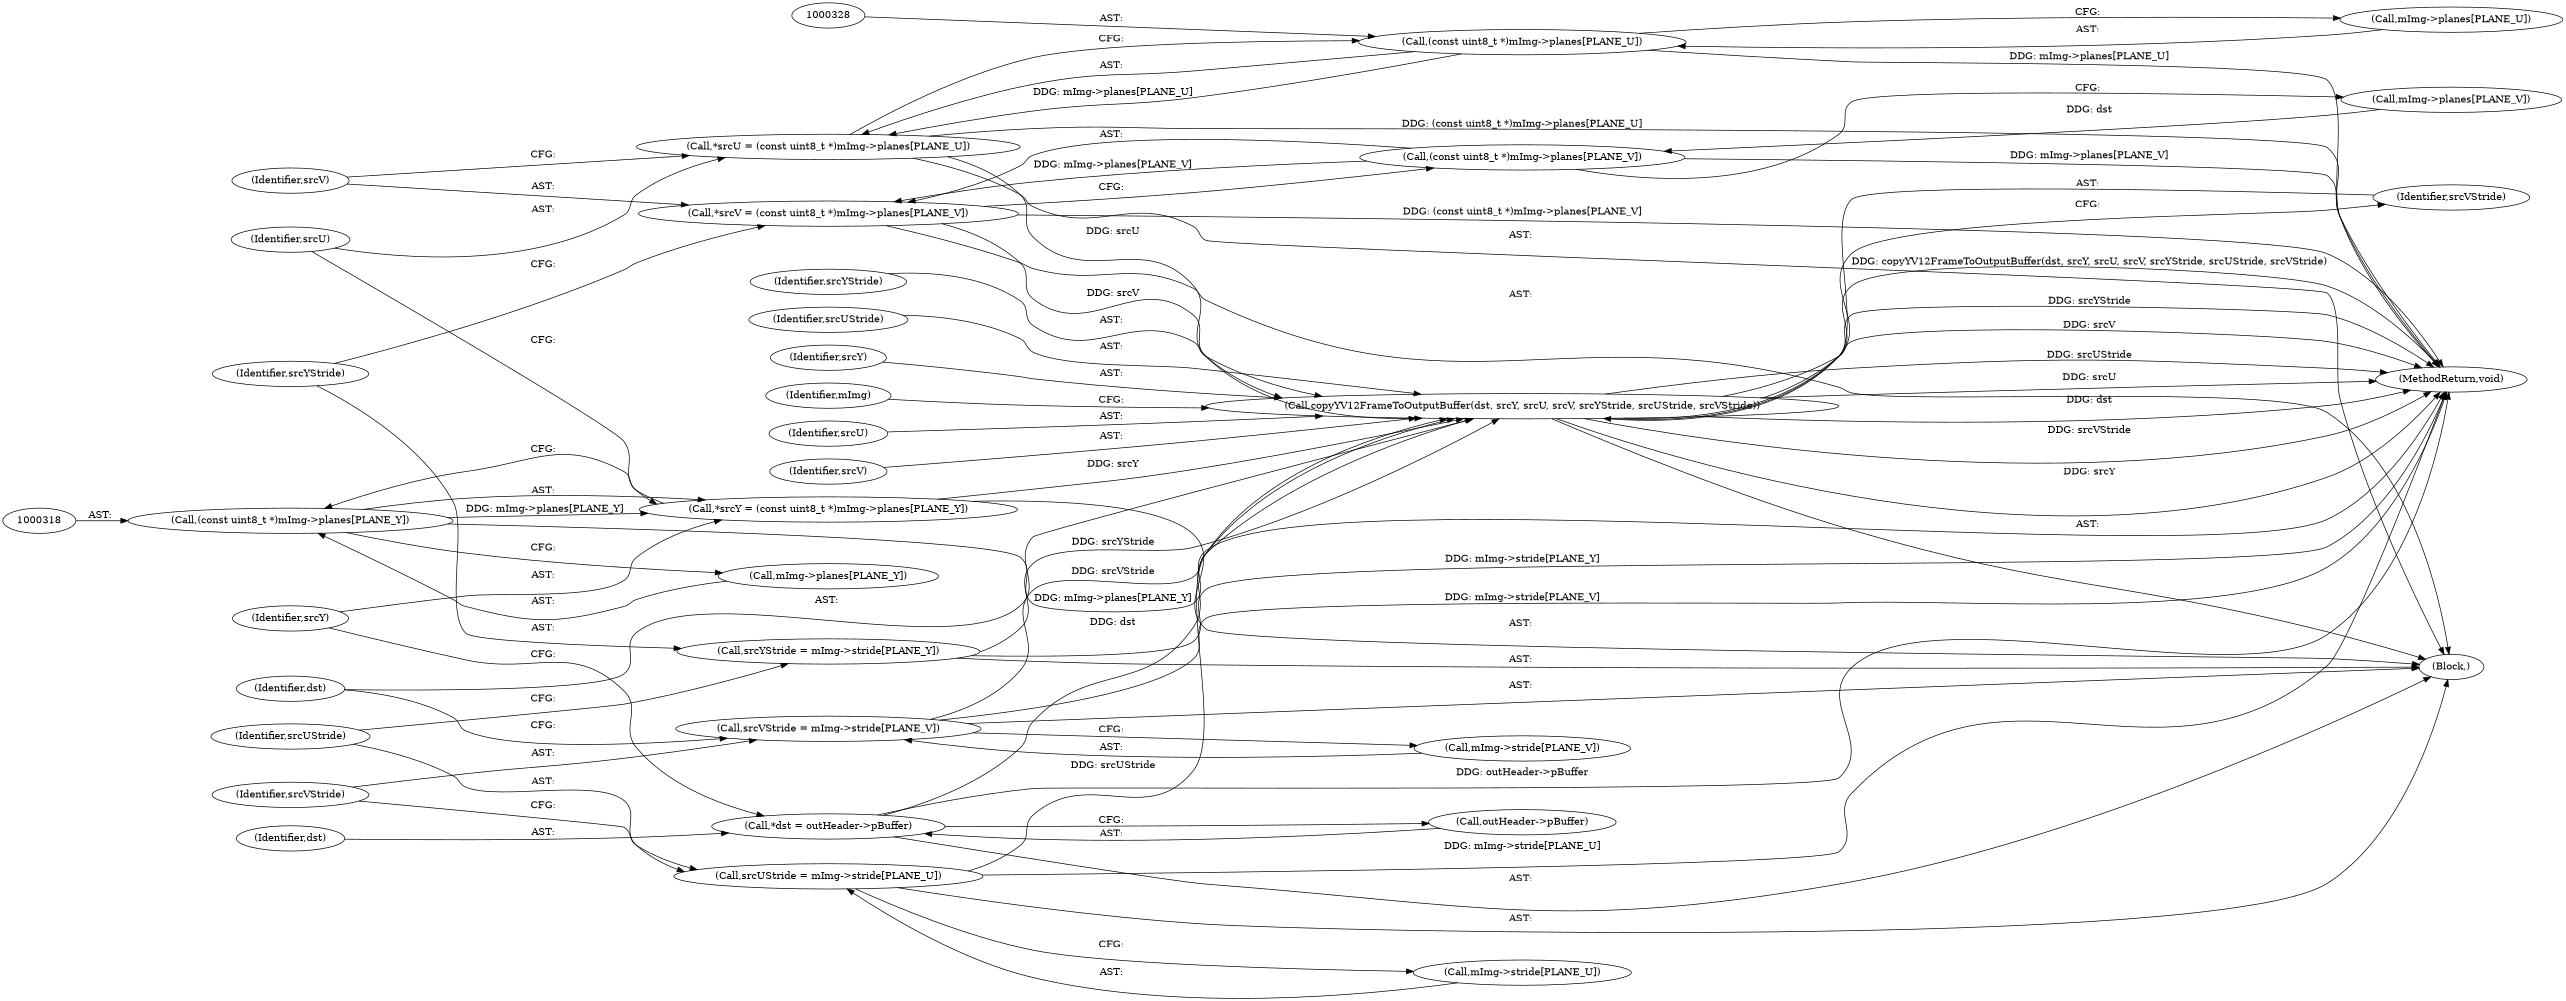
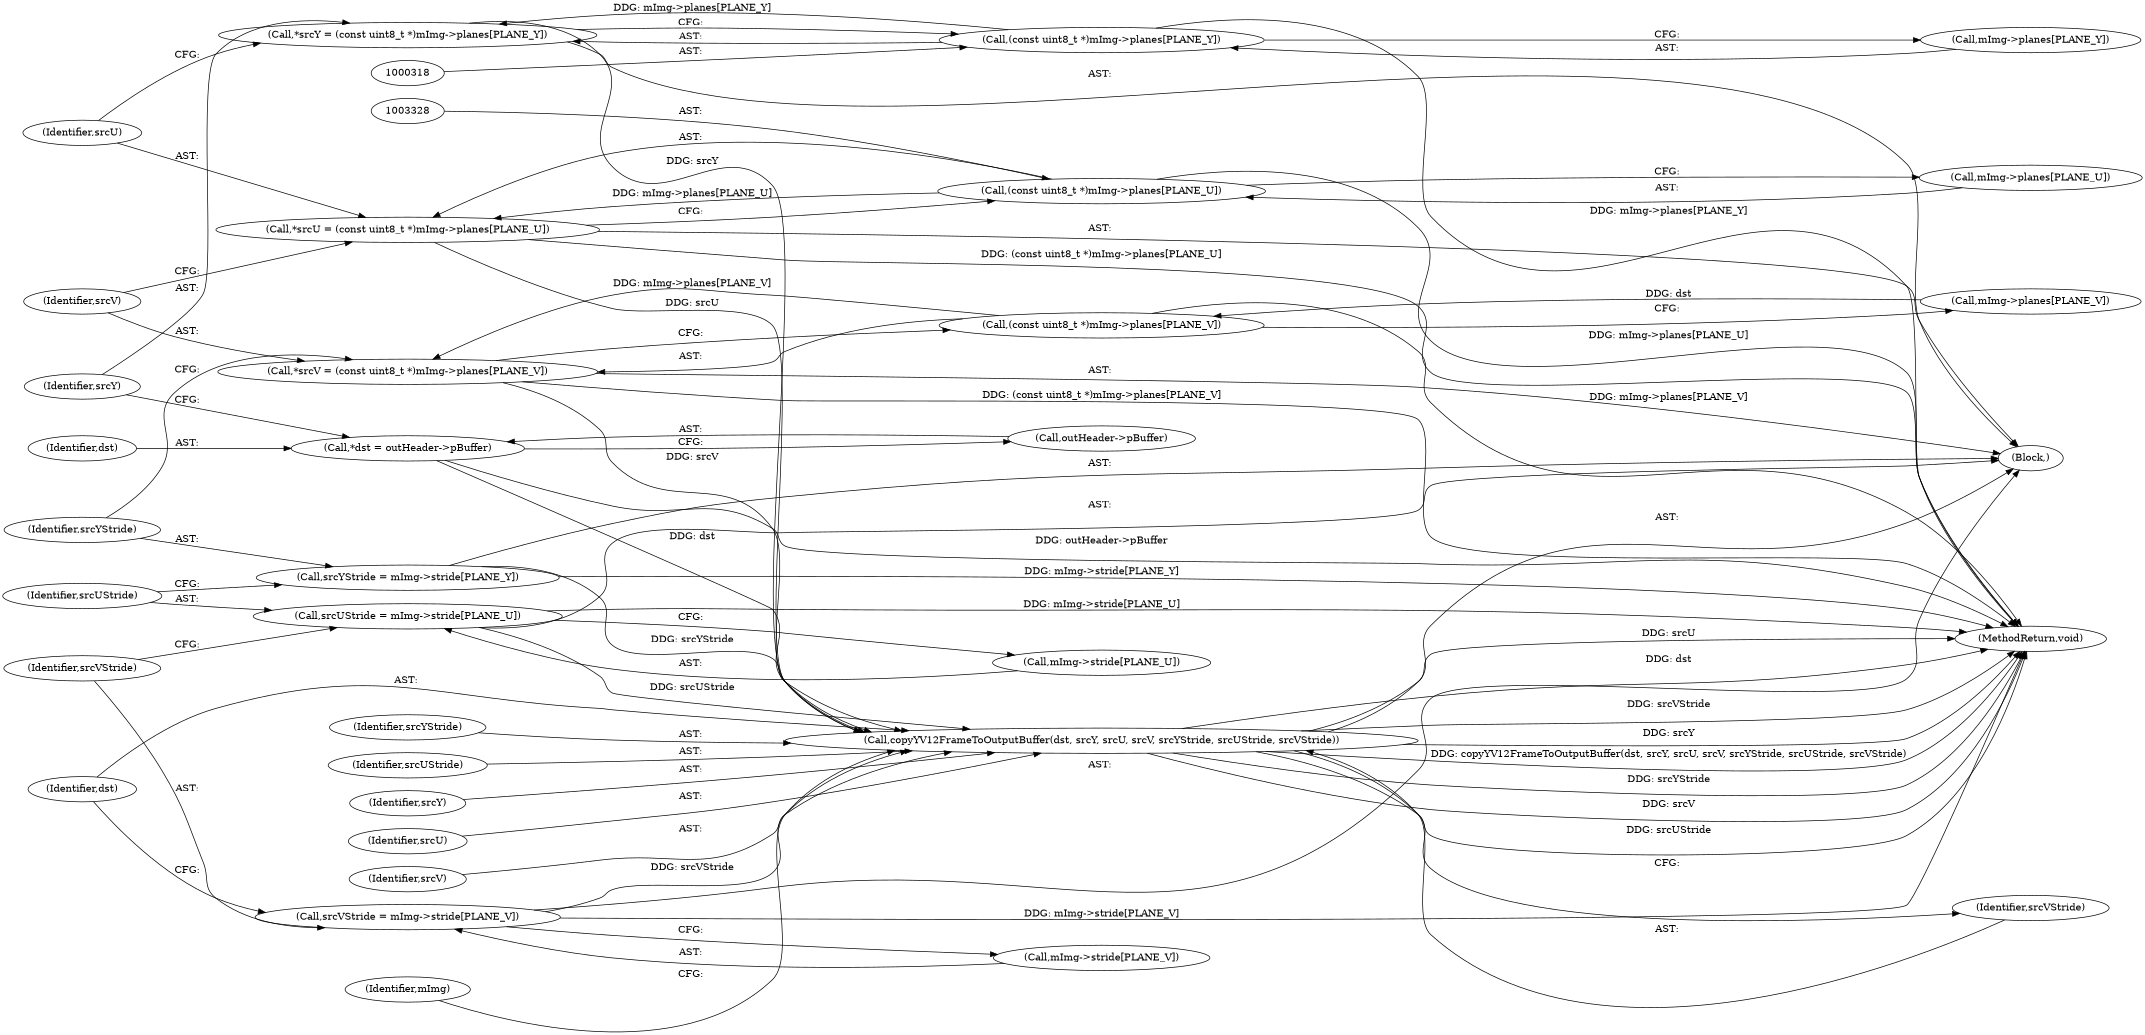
node "1000328": label "1000328" -> "1003328"
edge "(Call,*dst = outHeader->pBuffer)" -> "(Block,)": removed, label "AST:"
